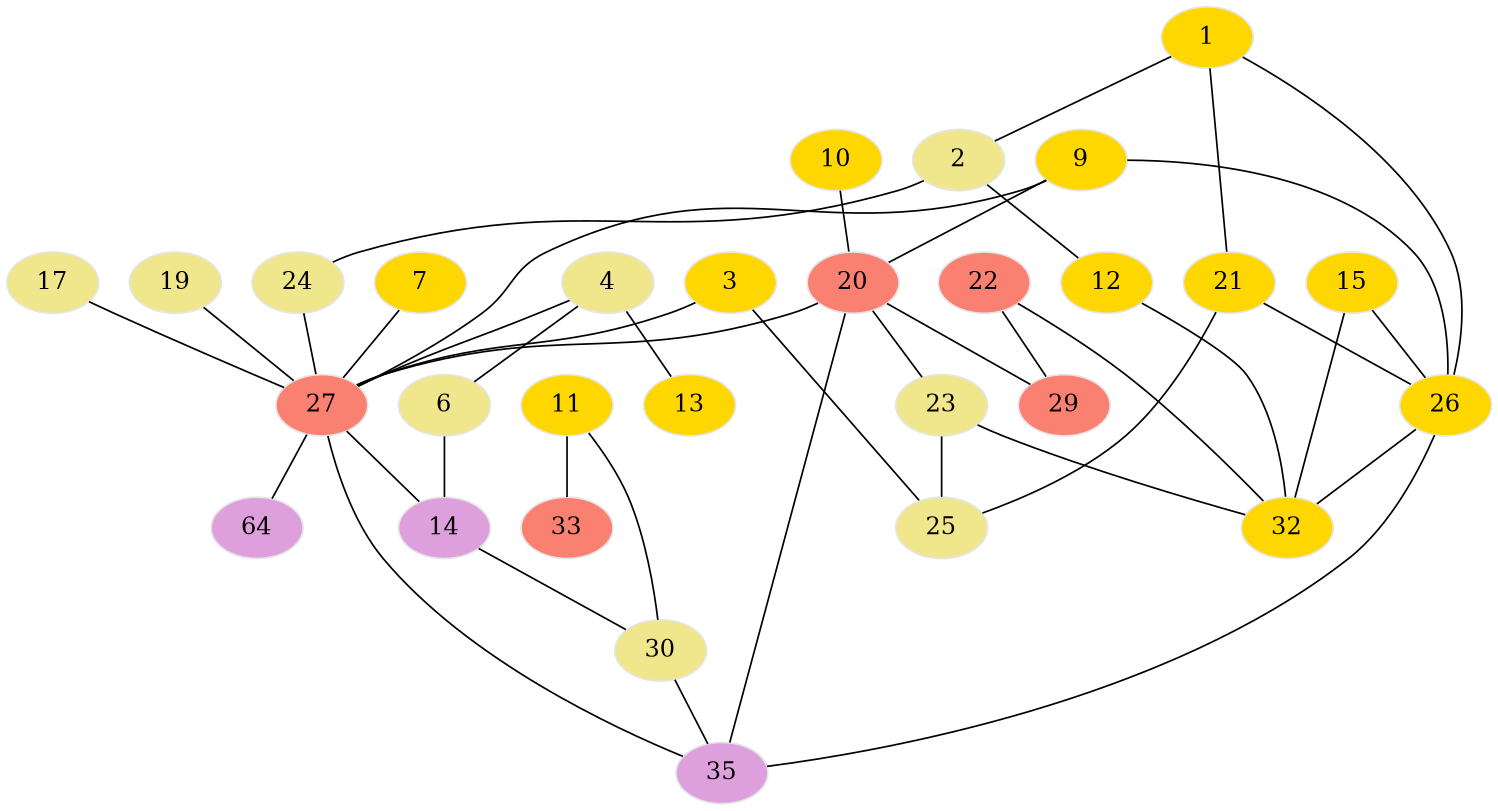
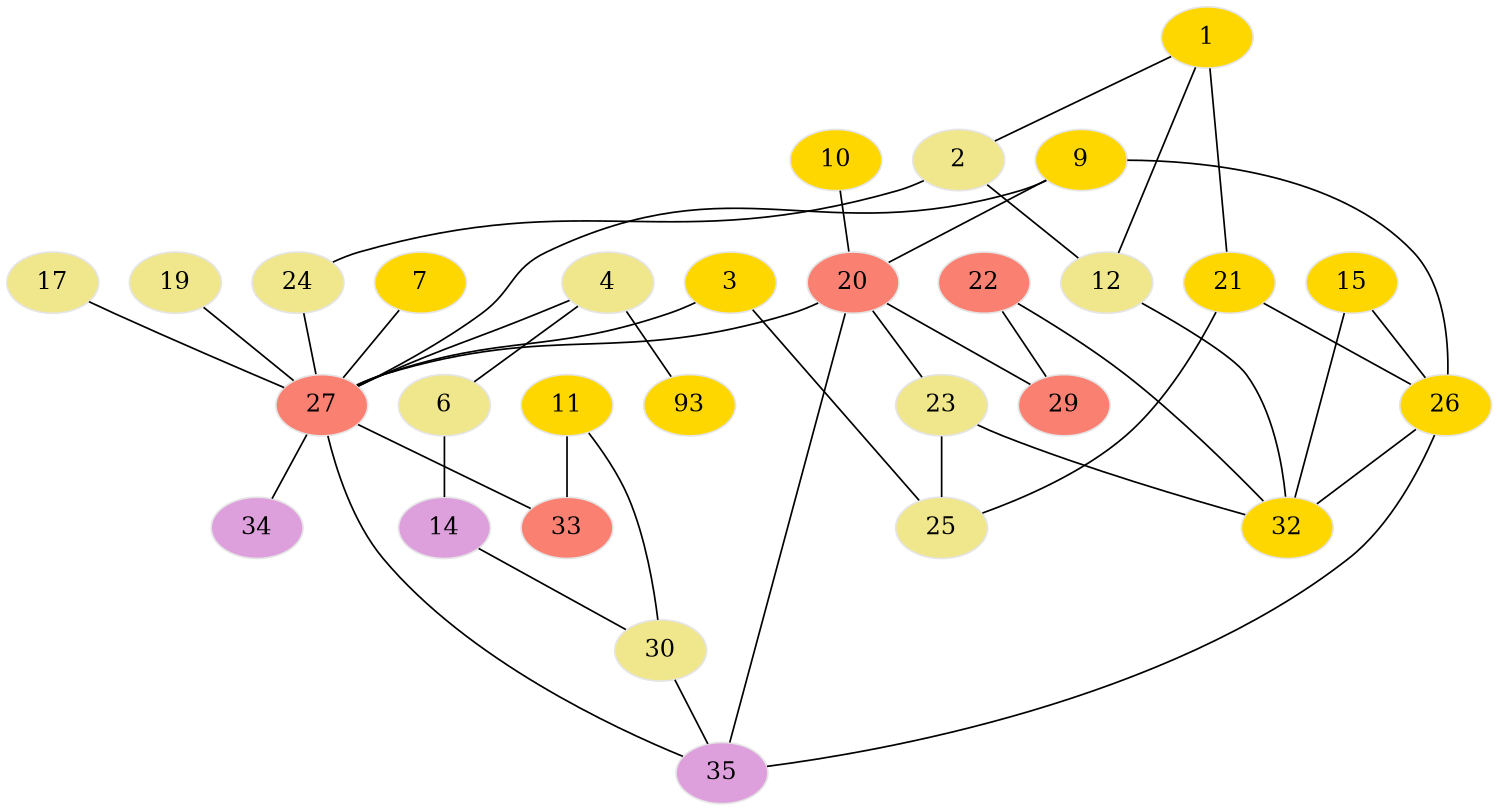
edge "1" -- "26": now "1" -- "12"
node "12": fillcolor gold -> khaki
node "13": label "13" -> "93"
edge "27" -- "14": now "27" -- "33"
node "64": label "64" -> "34"
